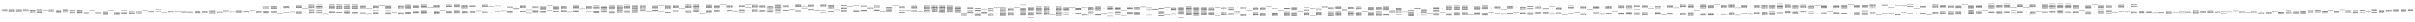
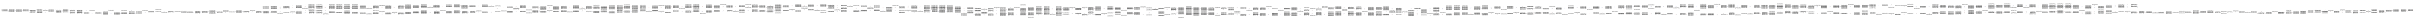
node "149": removed
edge "190" -> "391": now "190" -> "51"
edge "407" -> "15": now "407" -> "511"
